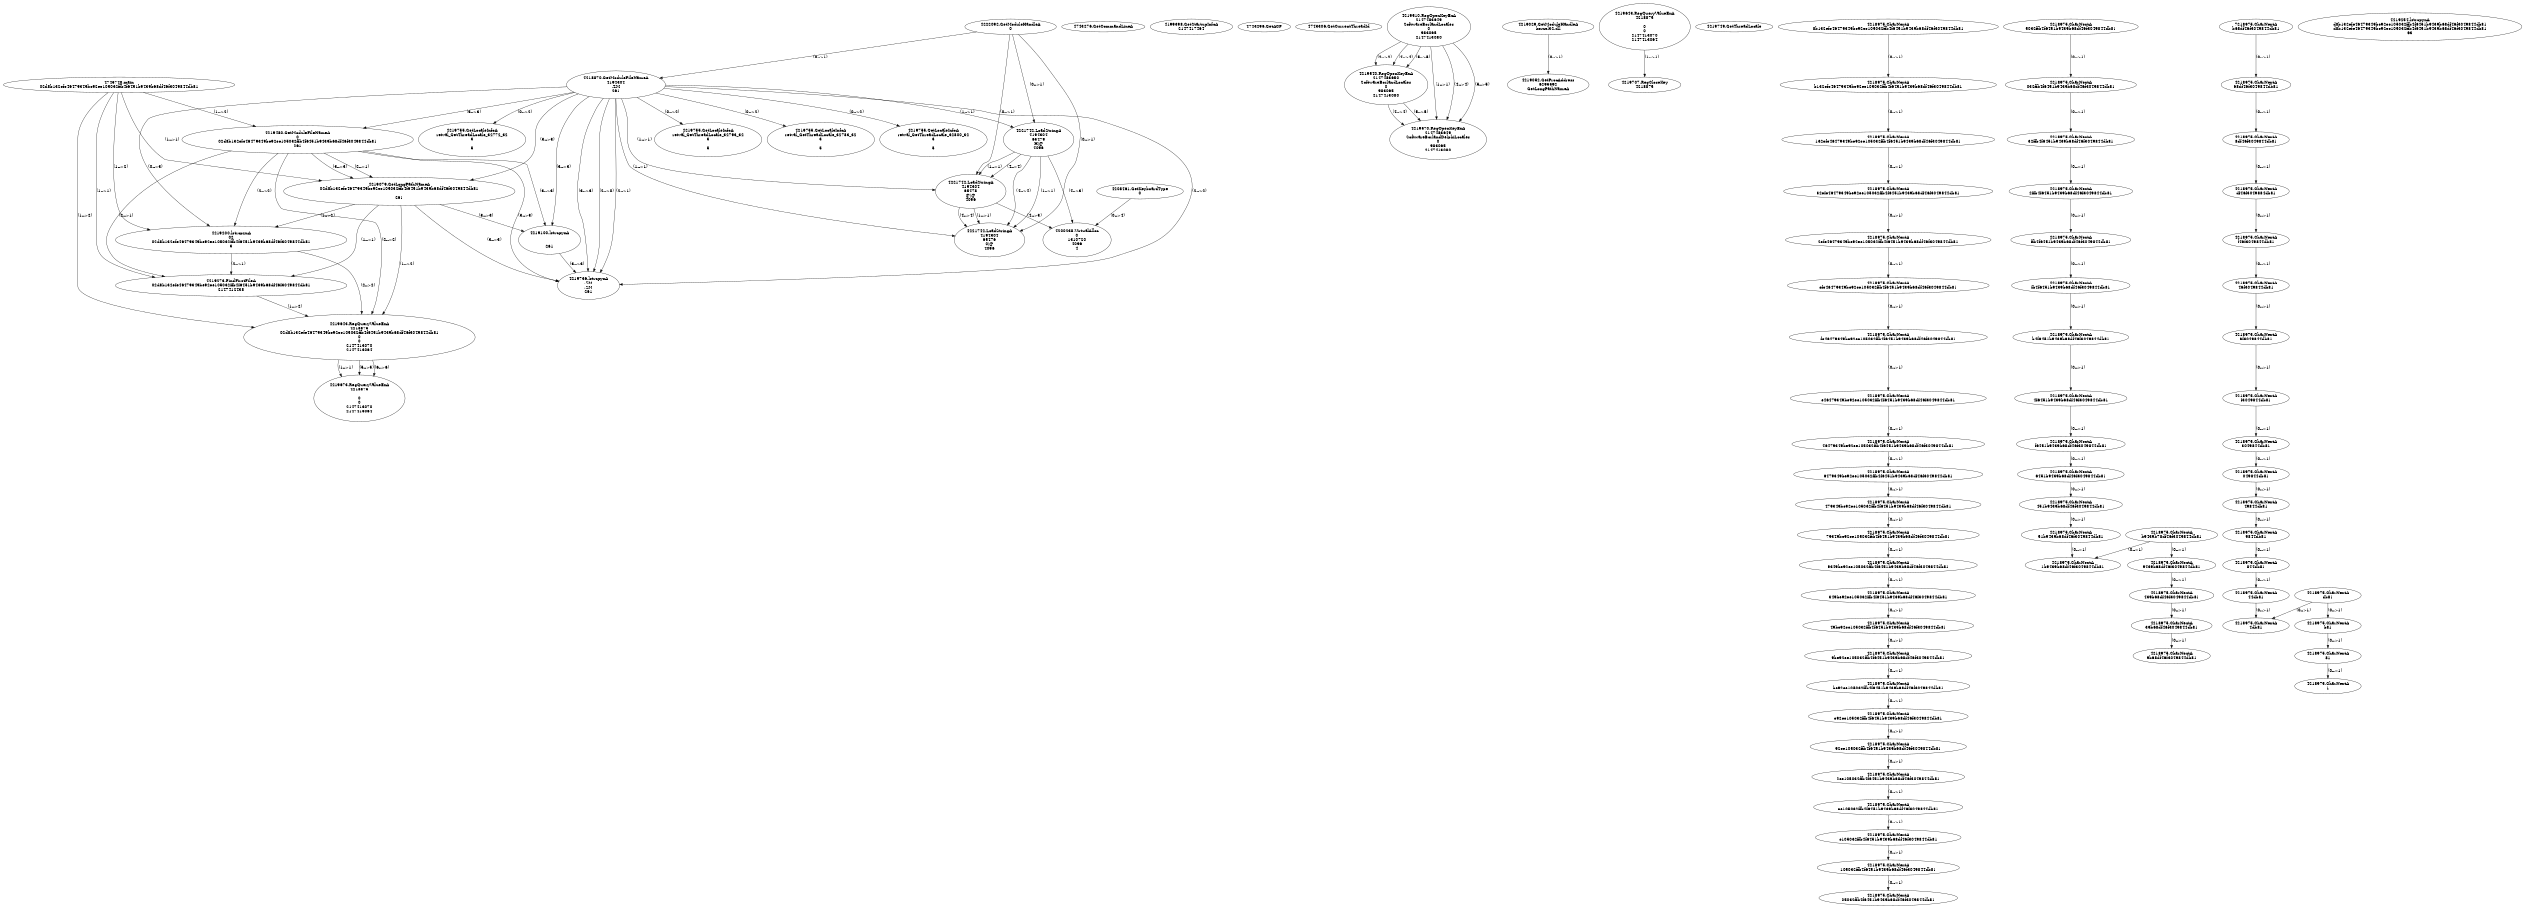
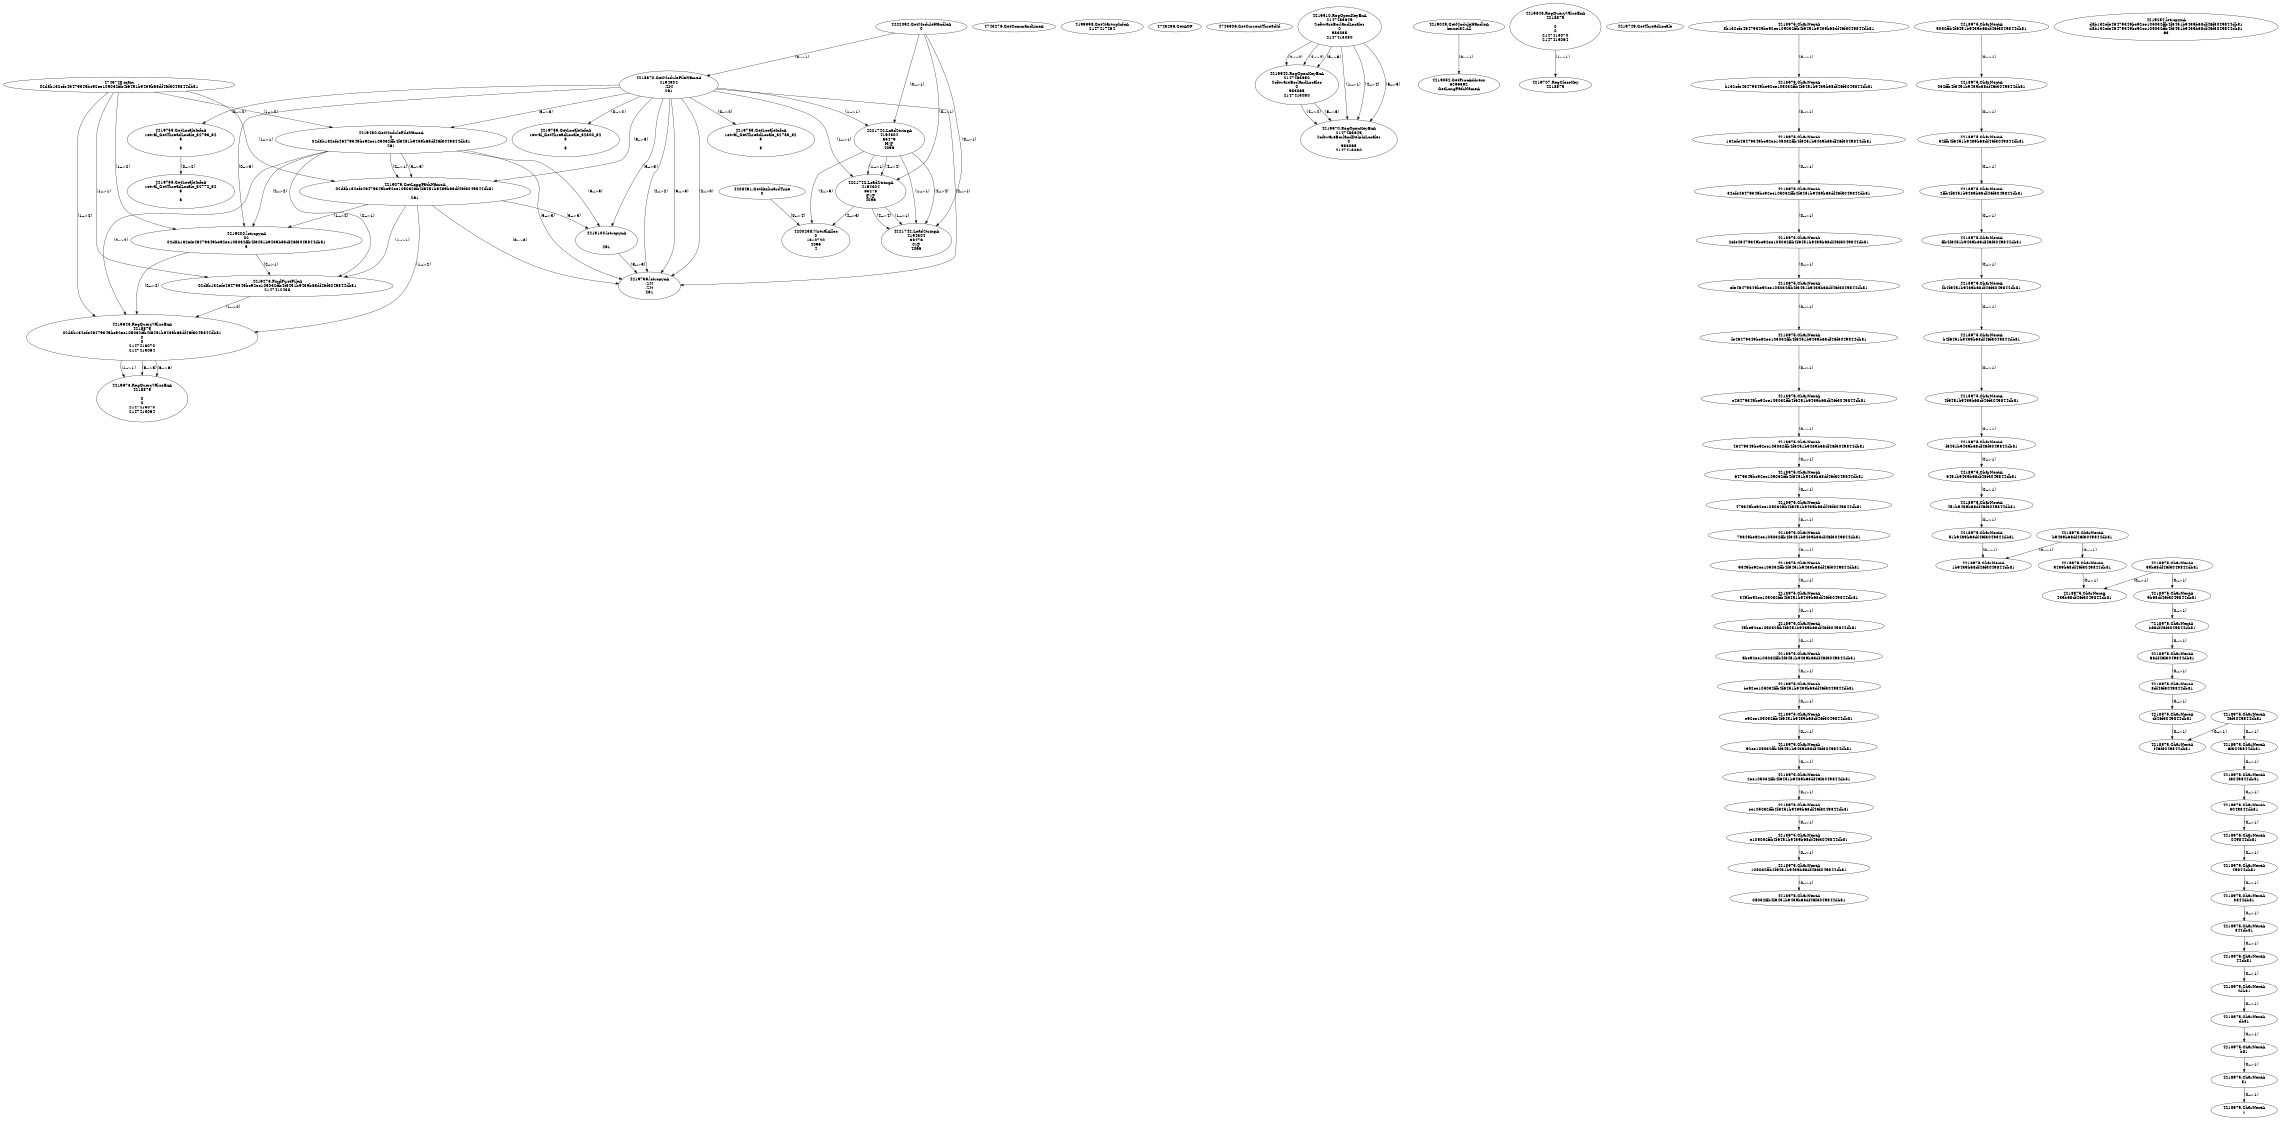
edge "4218870.GetModuleFileNameA 4194304 .ZM 261" -> "4219755.GetLocaleInfoA retval_GetThreadLocale_32772_32 3 5": now "4219755.GetLocaleInfoA retval_GetThreadLocale_32793_32 3 5" -> "4219755.GetLocaleInfoA retval_GetThreadLocale_32772_32 3 5"
node "4218975.CharNextA df46f3049884db81": label "4218975.CharNextA df46f3049884db81" -> "4218975.CharNextA df46f3049844db81"
edge "4218870.GetModuleFileNameA 4194304 .ZM 261" -> "4221742.LoadStringA 4194304 65476 0|@ 4096": removed, label "(1-->1)"
edge "4218975.CharNextA f46f3049844db81" -> "4218975.CharNextA 46f3049844db81": reversed
node "4218975.CharNextA b9439b78df46f3049844db81": label "4218975.CharNextA b9439b78df46f3049844db81" -> "4218975.CharNextA b9439b68df46f3049844db81"
edge "4218975.CharNextA 9b68df46f3049844db81" -> "7218975.CharNextA b68df46f3049844db81": added, label "(0-->1)"
edge "4218975.CharNextA 439b68df46f3049844db81" -> "4218975.CharNextA 39b68df46f3049844db81": reversed
edge "4218975.CharNextA db81" -> "4218975.CharNextA 4db81": reversed
